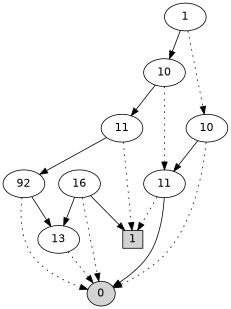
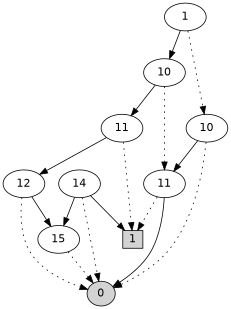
node "92": label "92" -> "12"
node "16": label "16" -> "14"
node "13": label "13" -> "15"
